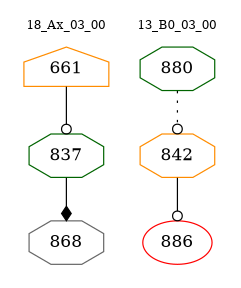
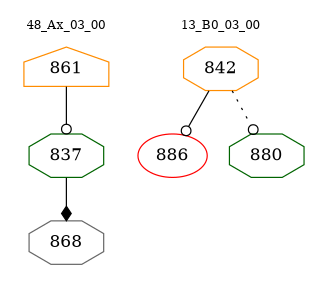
cluster "18_Ax_03_00": label "18_Ax_03_00" -> "48_Ax_03_00"
node "661": label "661" -> "861"
edge "880" -> "842": reversed
